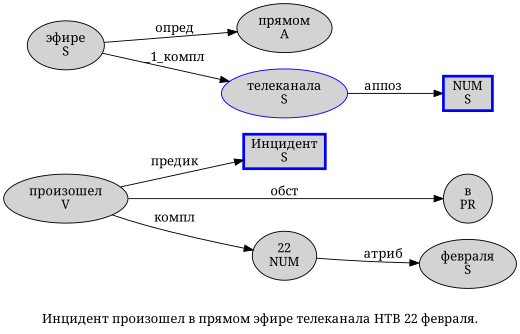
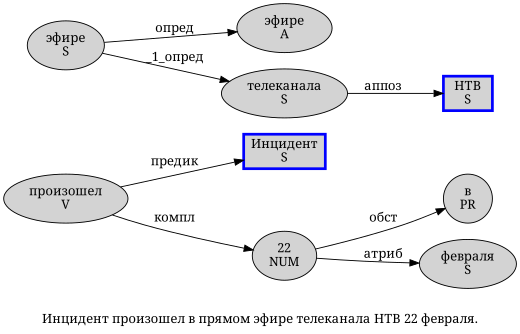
node "прямом A": label "прямом A" -> "эфире A"
edge "эфире S" -> "телеканала S": label "_1_компл" -> "_1_опред"
node "телеканала S": color blue -> black
node "NUM S": label "NUM S" -> "НТВ S"
edge "произошел V" -> "в PR": now "22 NUM" -> "в PR"
